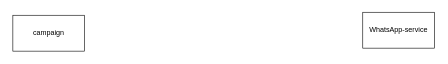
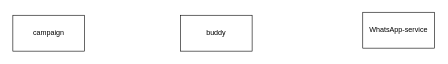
node "buddy": added
